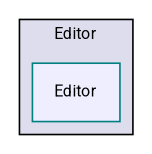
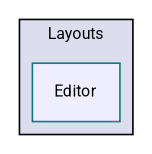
cluster "Editor": label "Editor" -> "Layouts"
